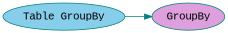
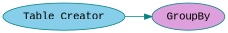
node "Table GroupBy": label "Table GroupBy" -> "Table Creator"
